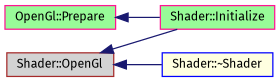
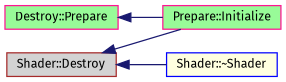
node "OpenGl::Prepare": label "OpenGl::Prepare" -> "Destroy::Prepare"
node "Shader::Initialize": label "Shader::Initialize" -> "Prepare::Initialize"
node "Shader::OpenGl": label "Shader::OpenGl" -> "Shader::Destroy"
